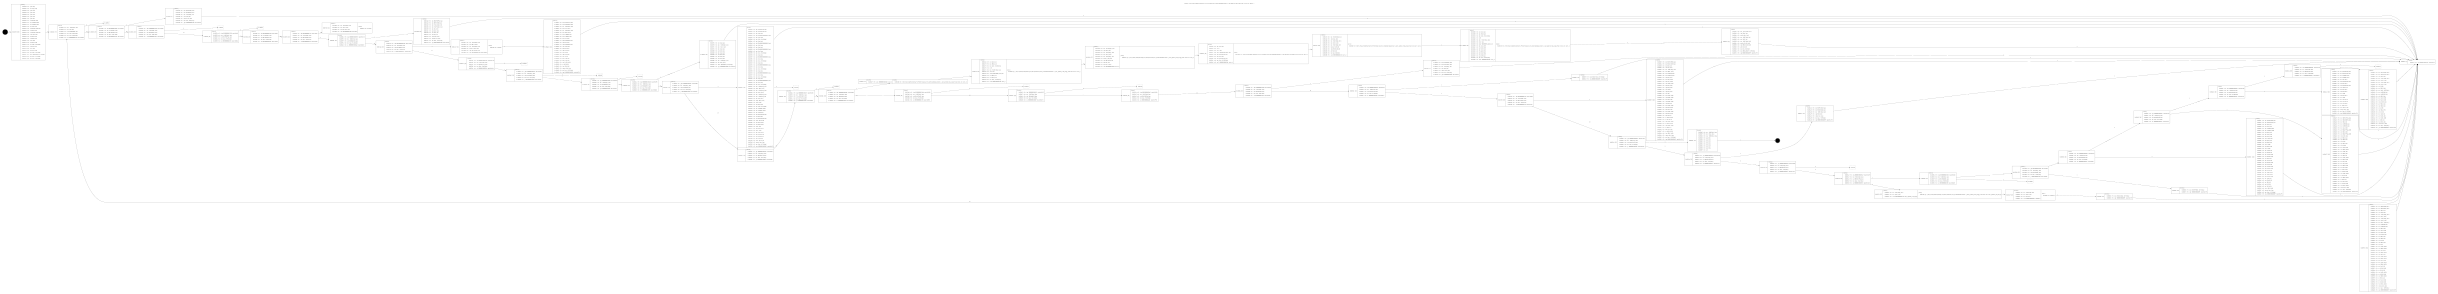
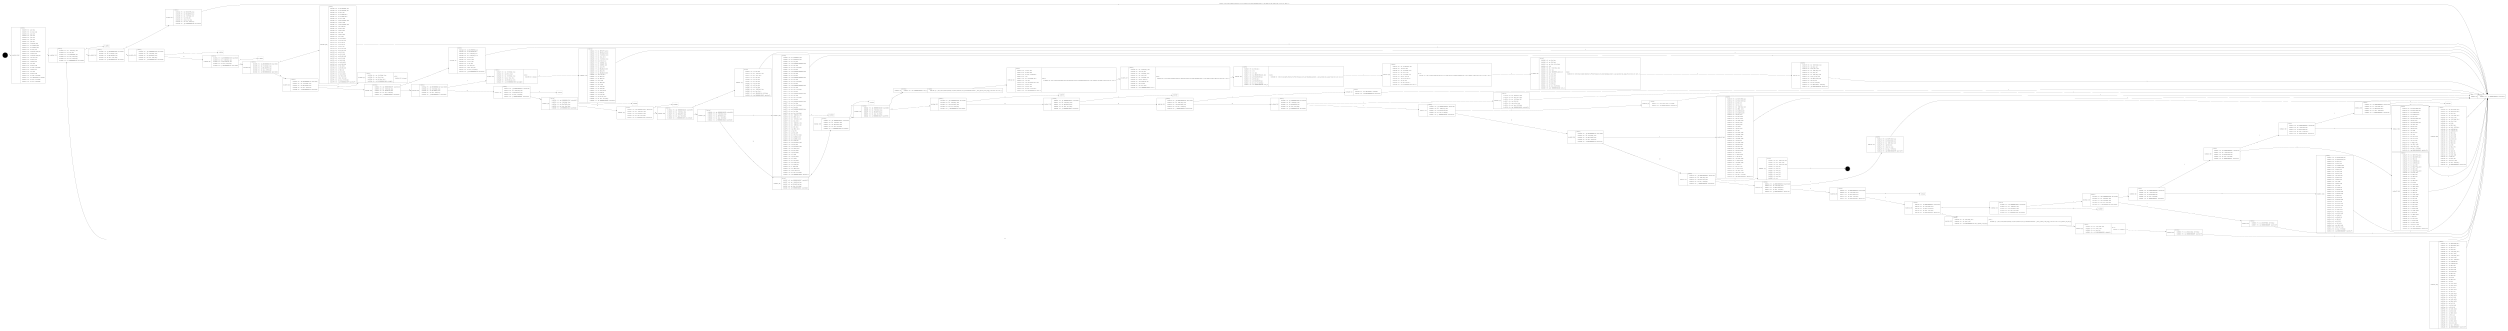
node "0x4018d4 [144]": added
node "0x401a10 [12]": added
